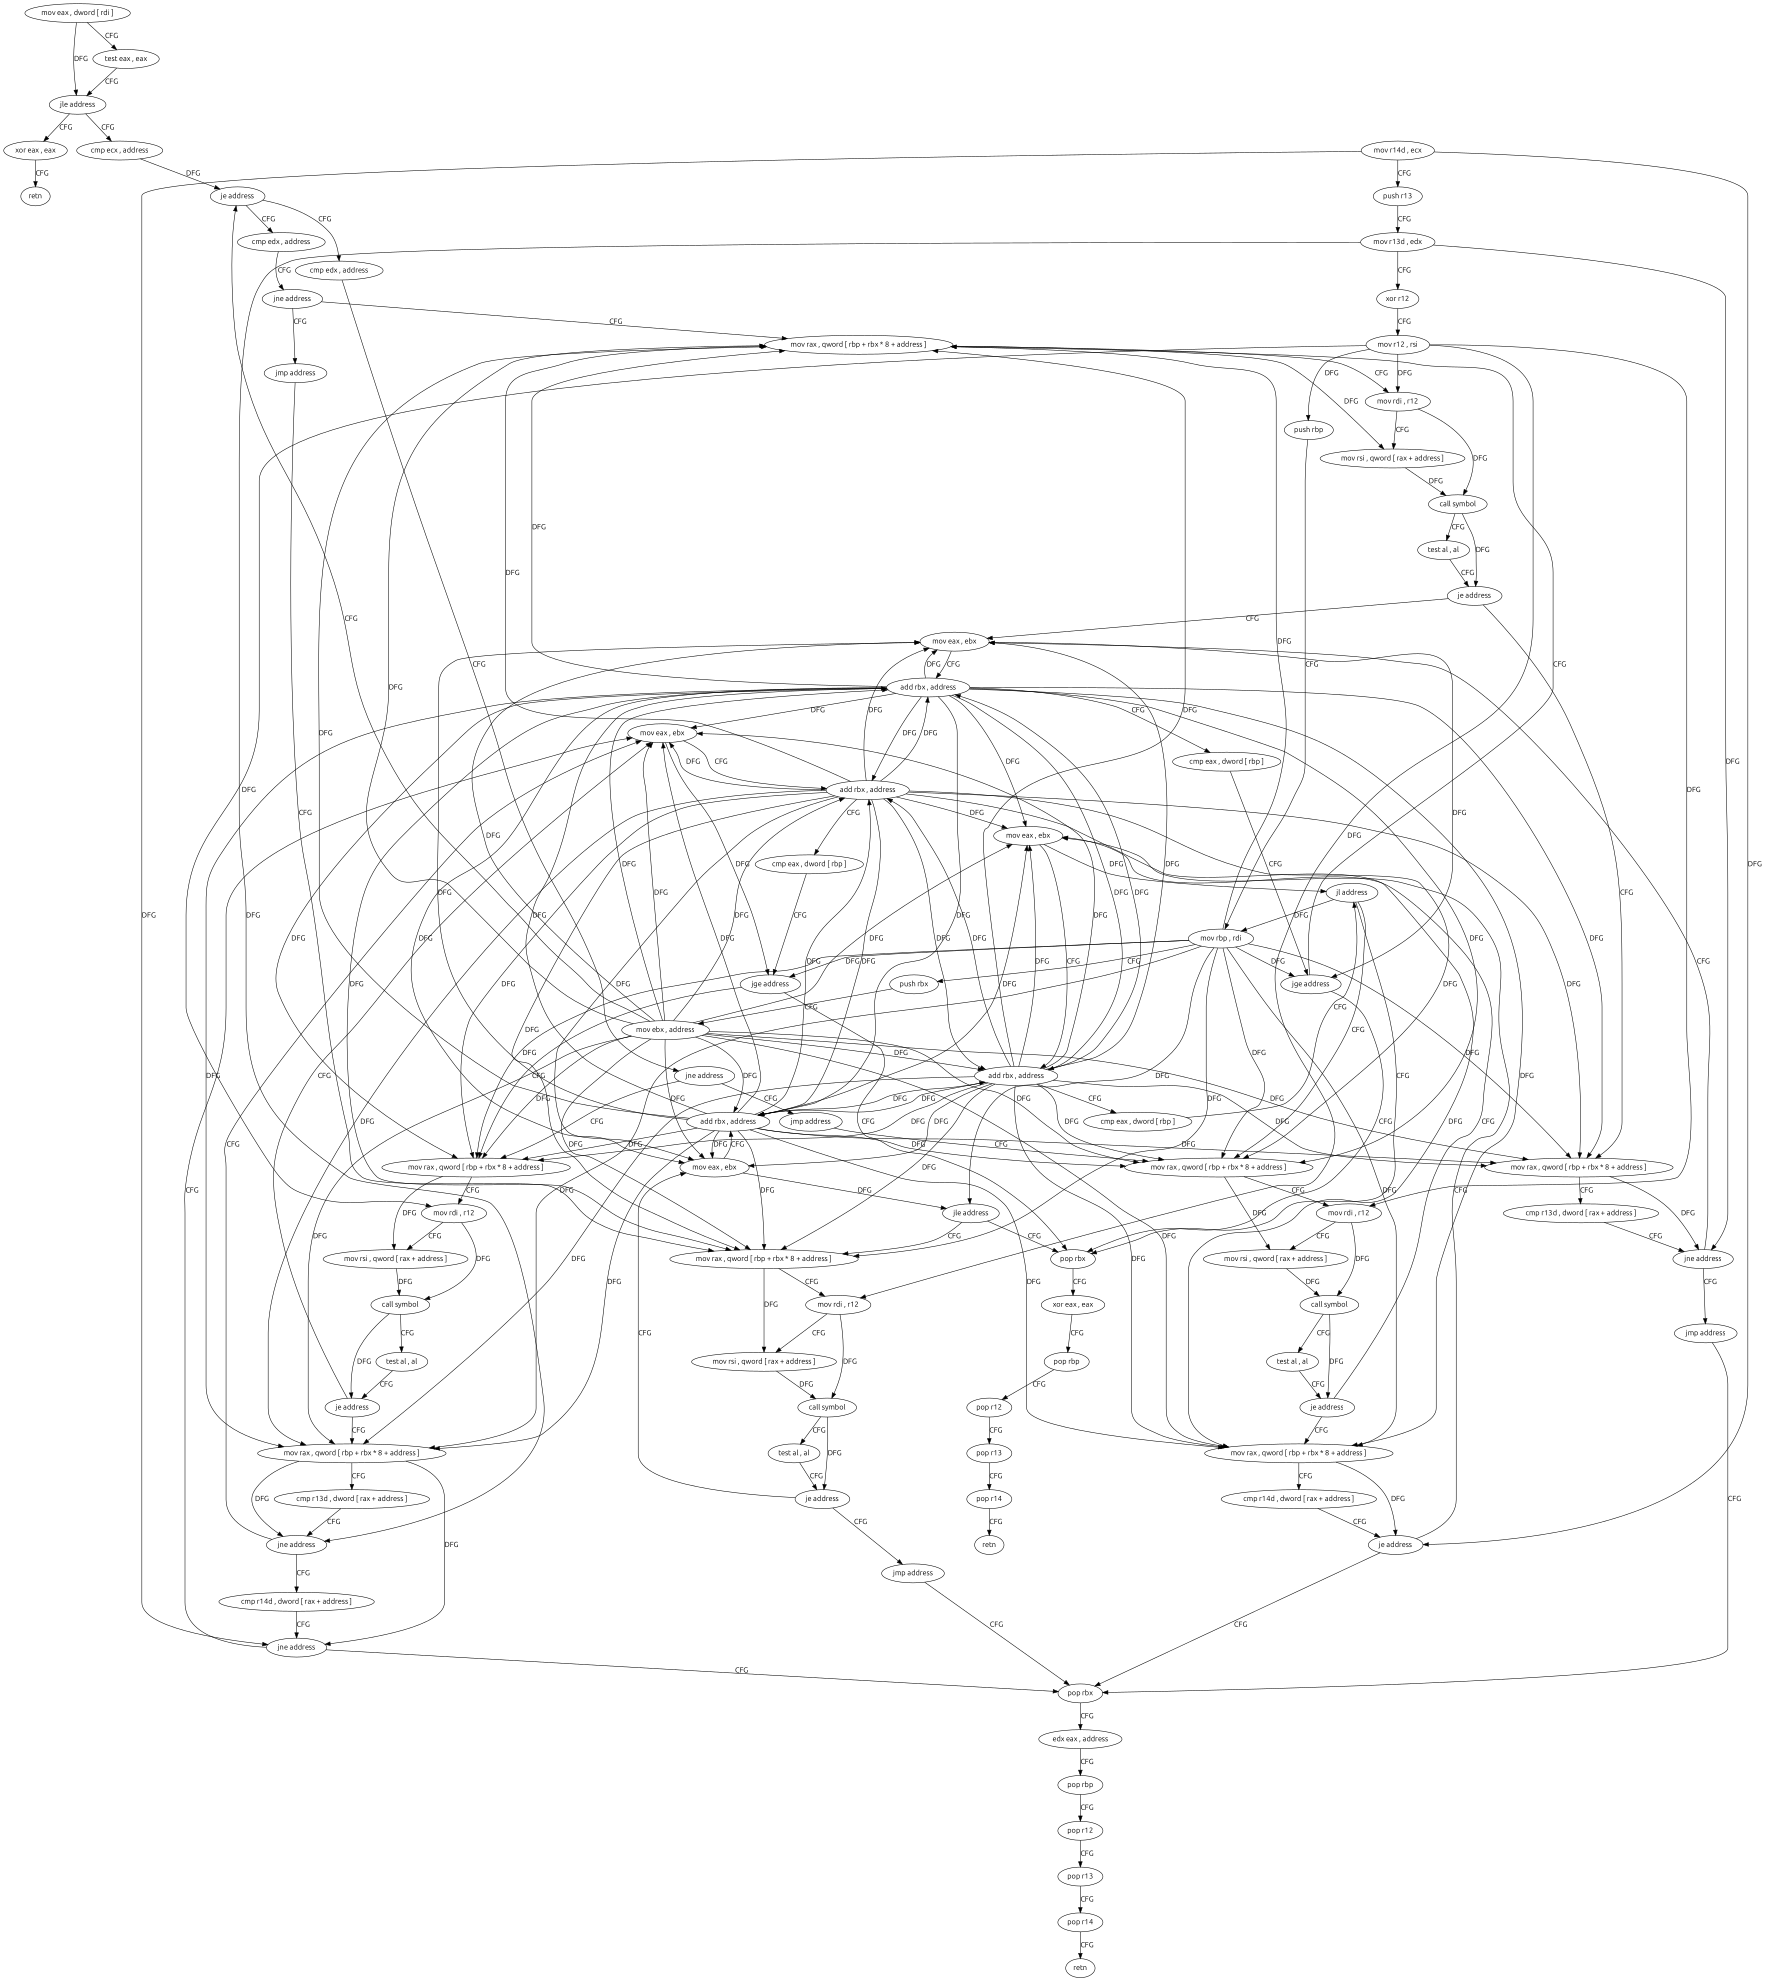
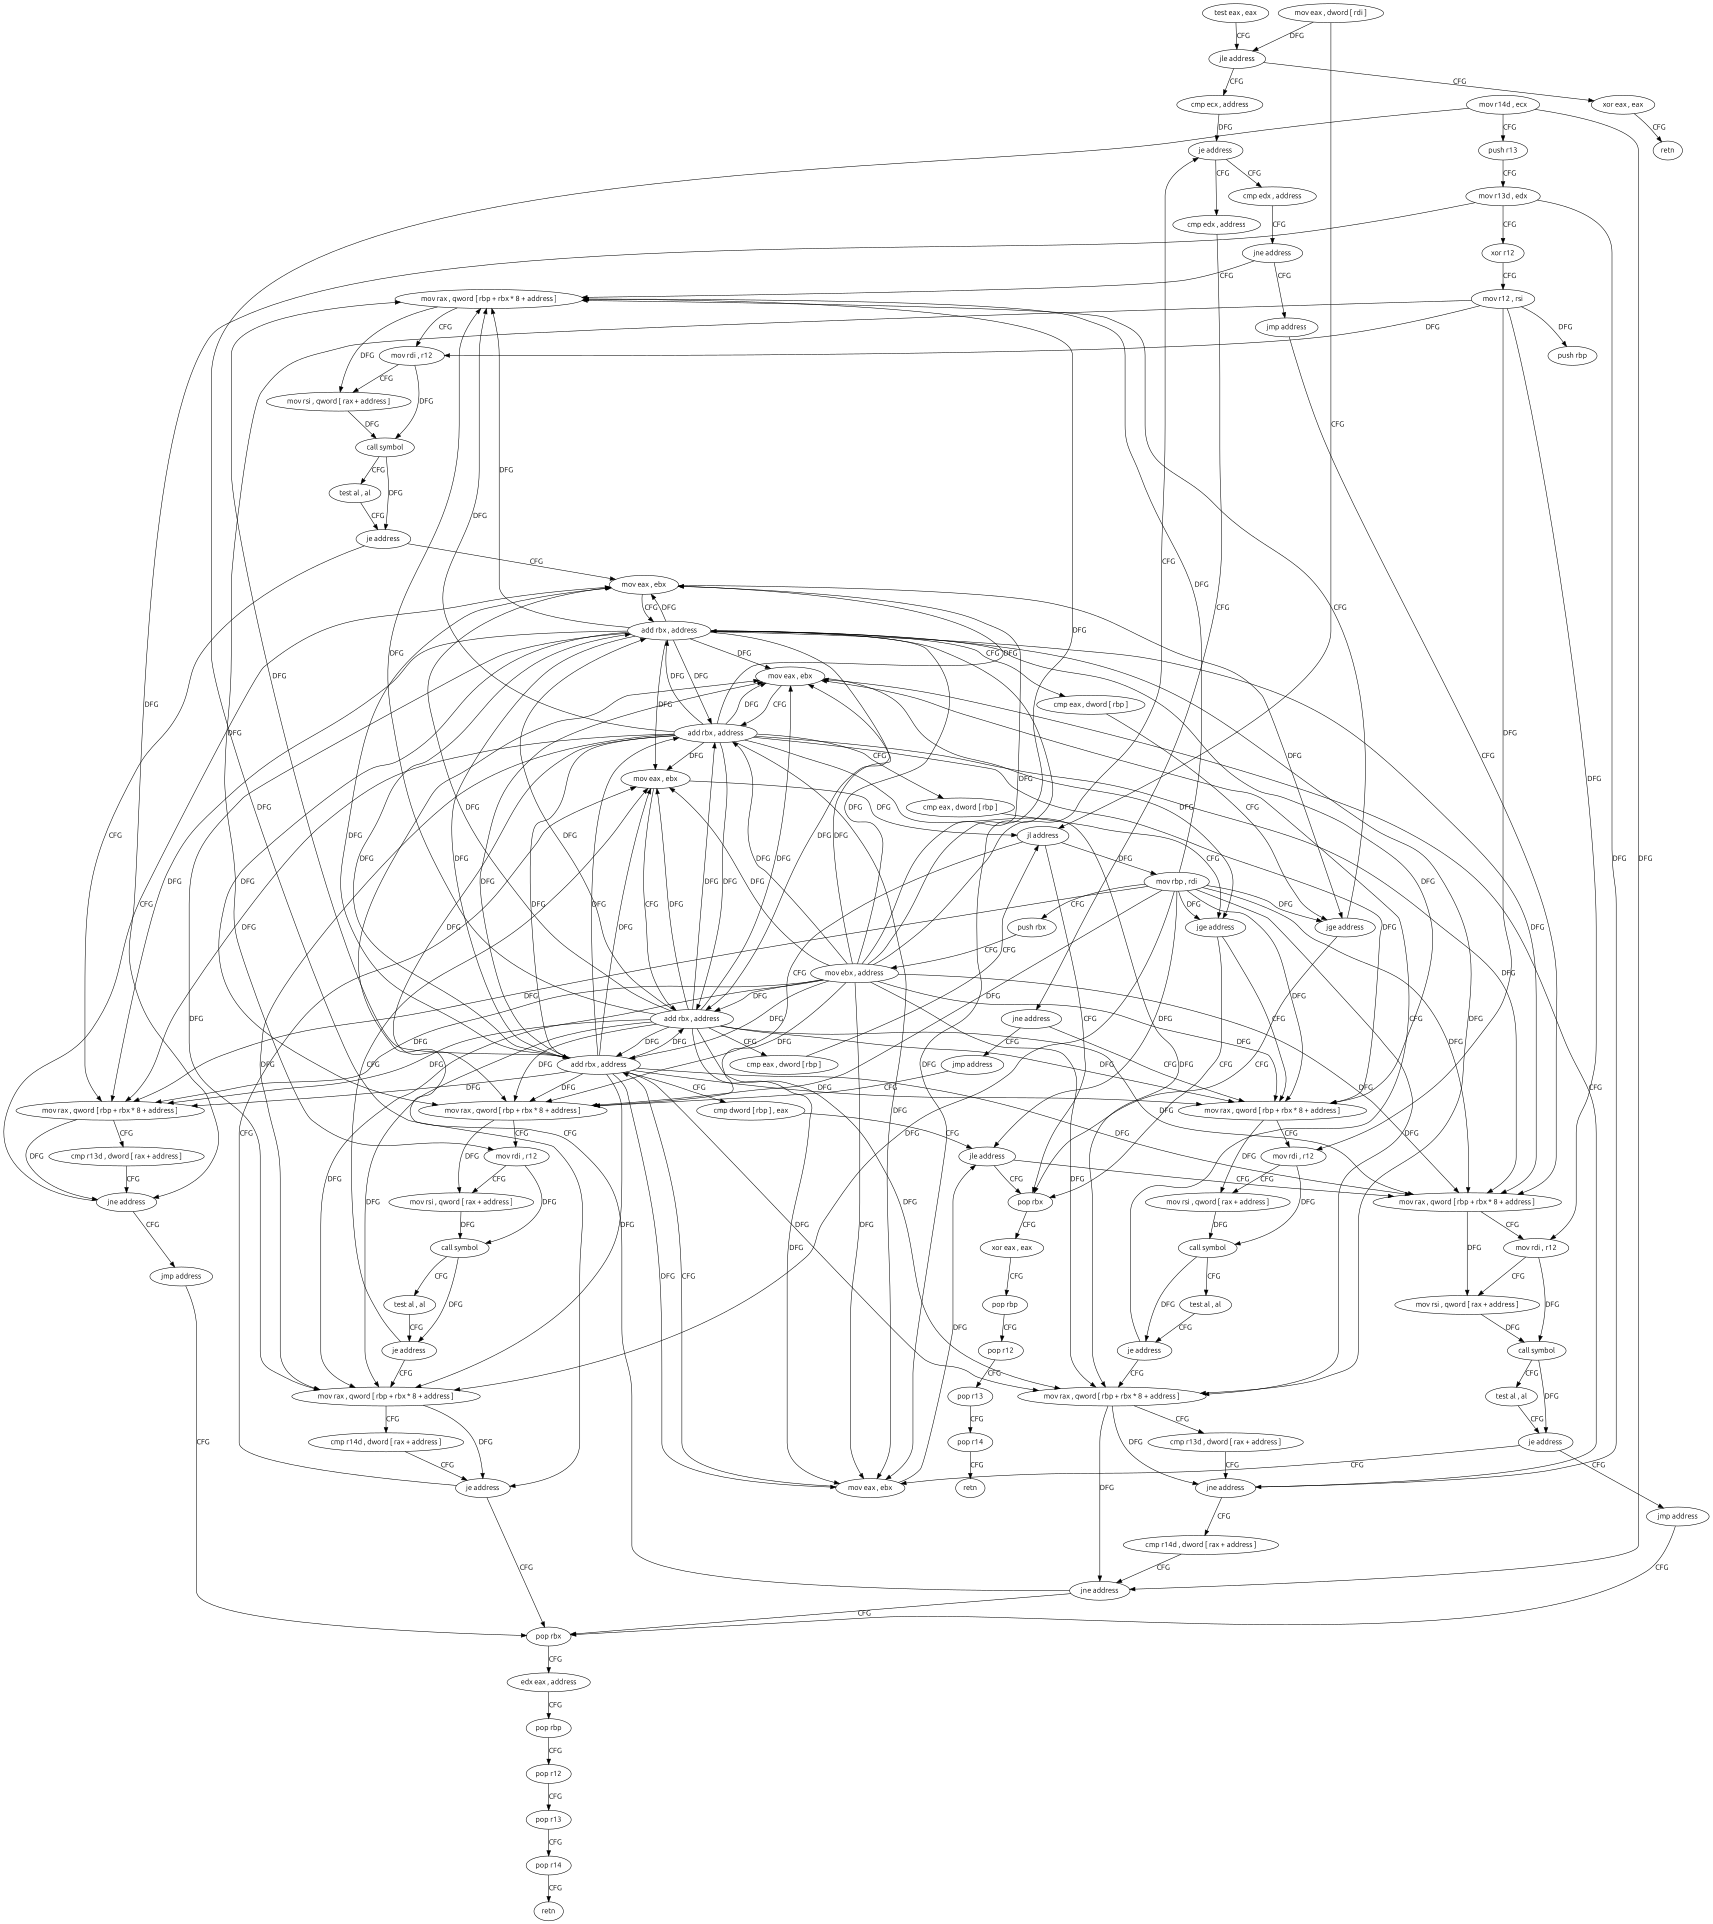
edge "mov eax , dword [ rdi ]" -> "test eax , eax": now "mov eax , dword [ rdi ]" -> "jl address"
edge "push rbp" -> "mov rbp , rdi": removed, label "CFG"
node "cmp dword [ rbp ] , eax": added
